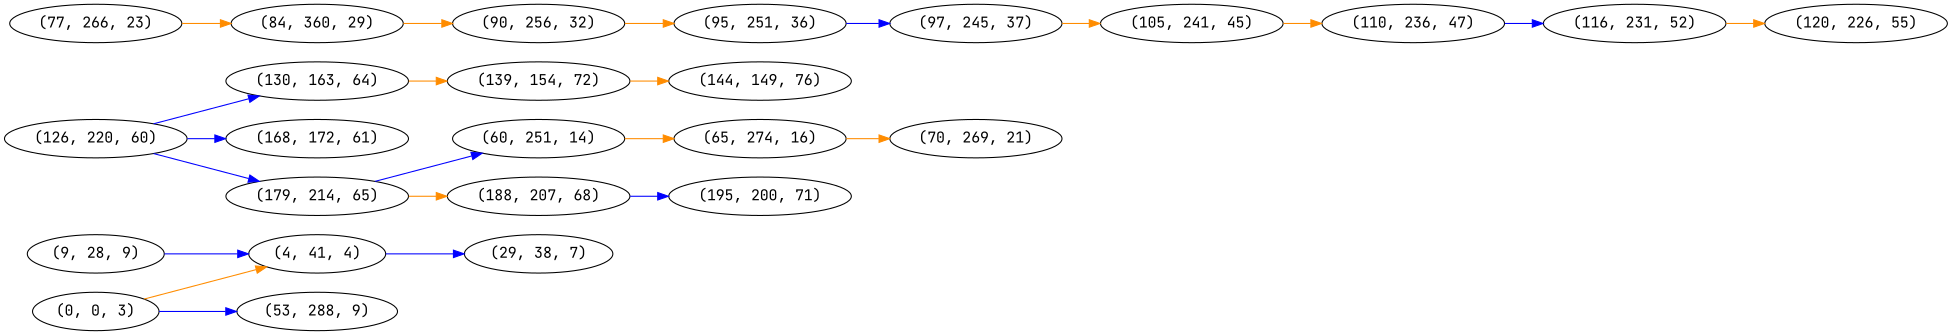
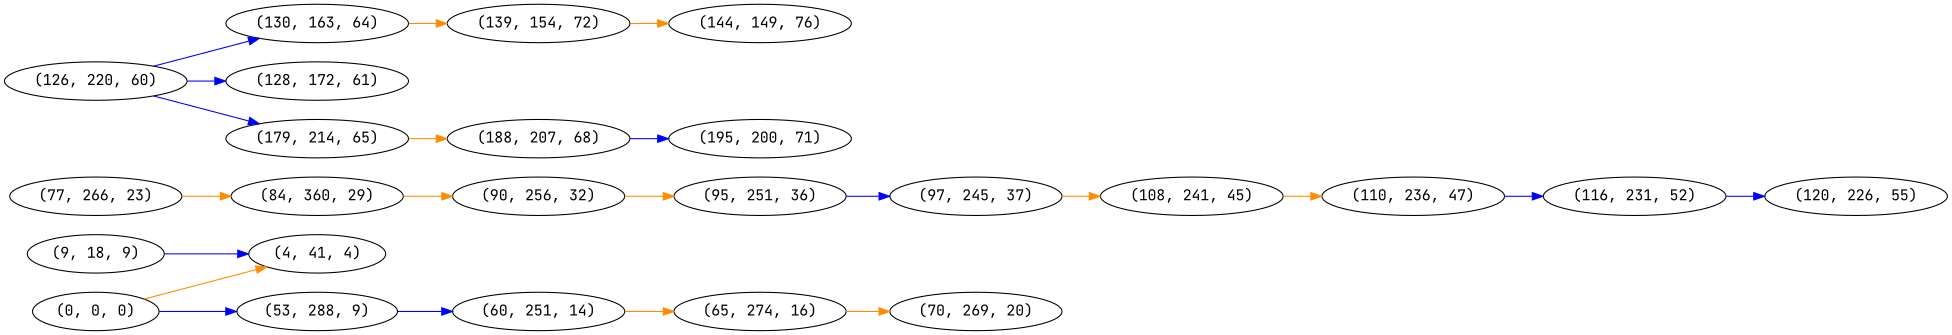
node "(105, 241, 45)": label "(105, 241, 45)" -> "(108, 241, 45)"
edge "(116, 231, 52)" -> "(120, 226, 55)": color darkorange -> blue
node "(168, 172, 61)": label "(168, 172, 61)" -> "(128, 172, 61)"
node "(70, 269, 21)": label "(70, 269, 21)" -> "(70, 269, 20)"
edge "(179, 214, 65)" -> "(60, 251, 14)": now "(53, 288, 9)" -> "(60, 251, 14)"
node "(9, 28, 9)": label "(9, 28, 9)" -> "(9, 18, 9)"
node "(29, 38, 7)": removed
node "(0, 0, 3)": label "(0, 0, 3)" -> "(0, 0, 0)"
